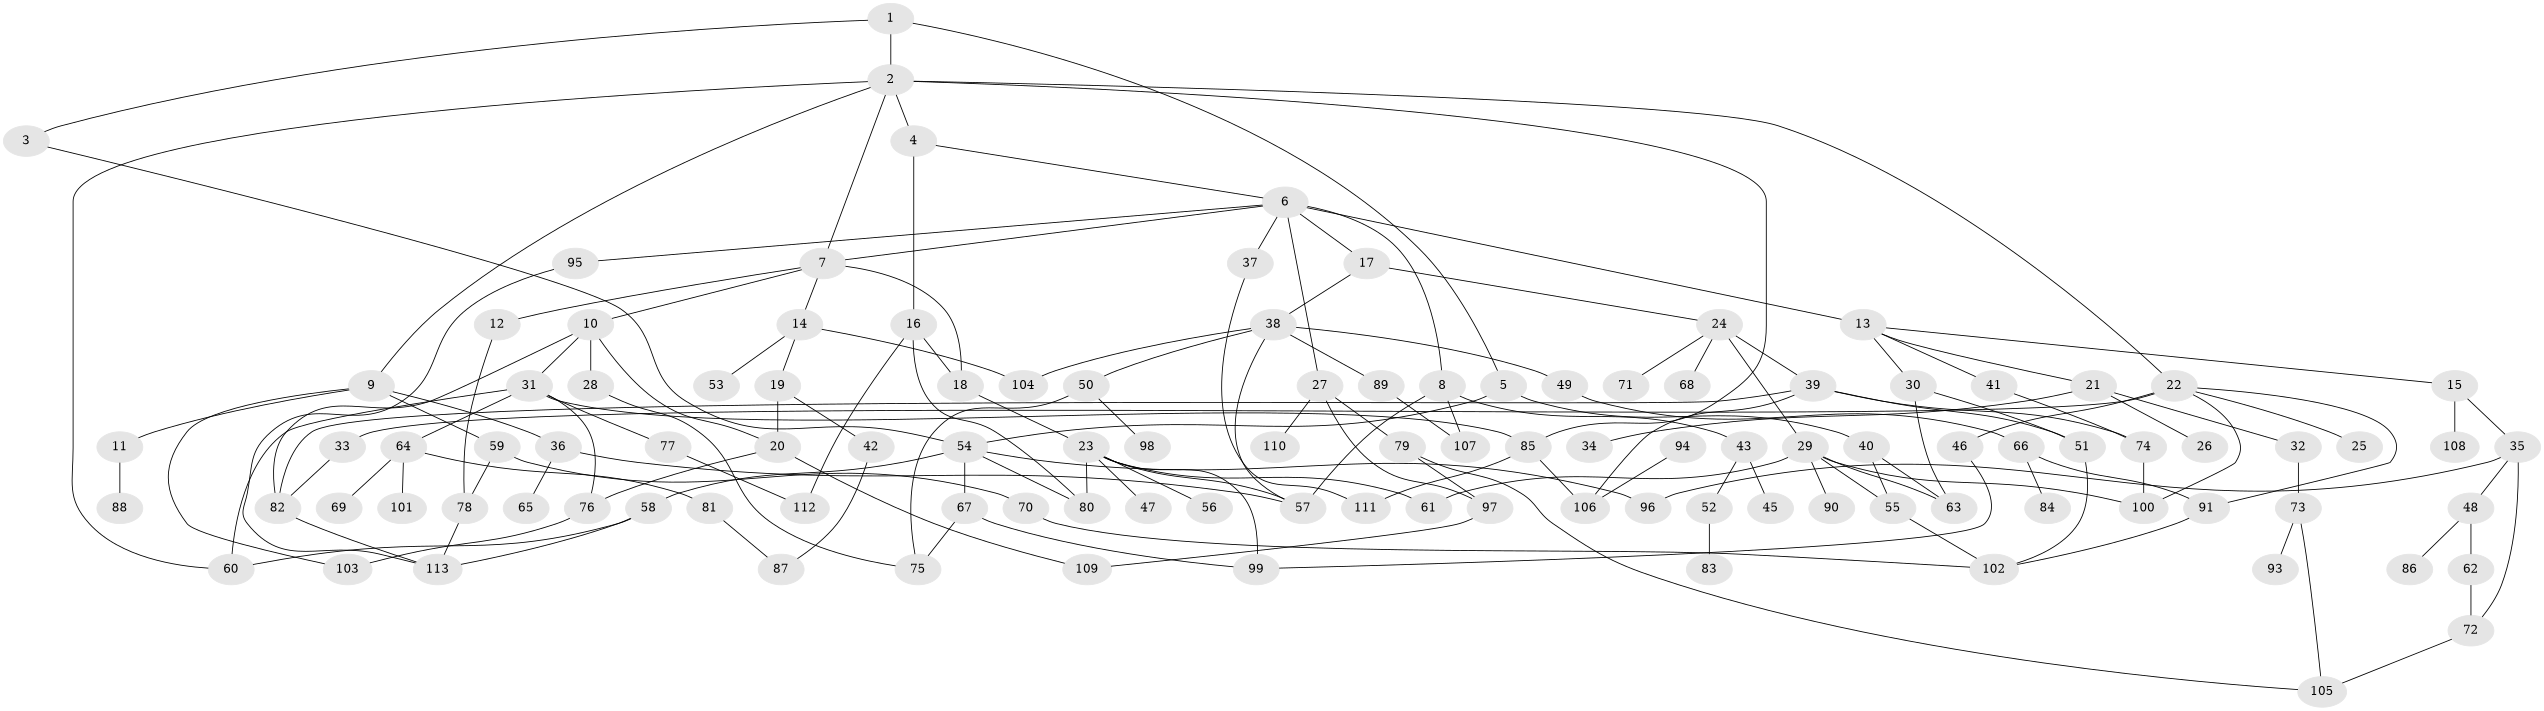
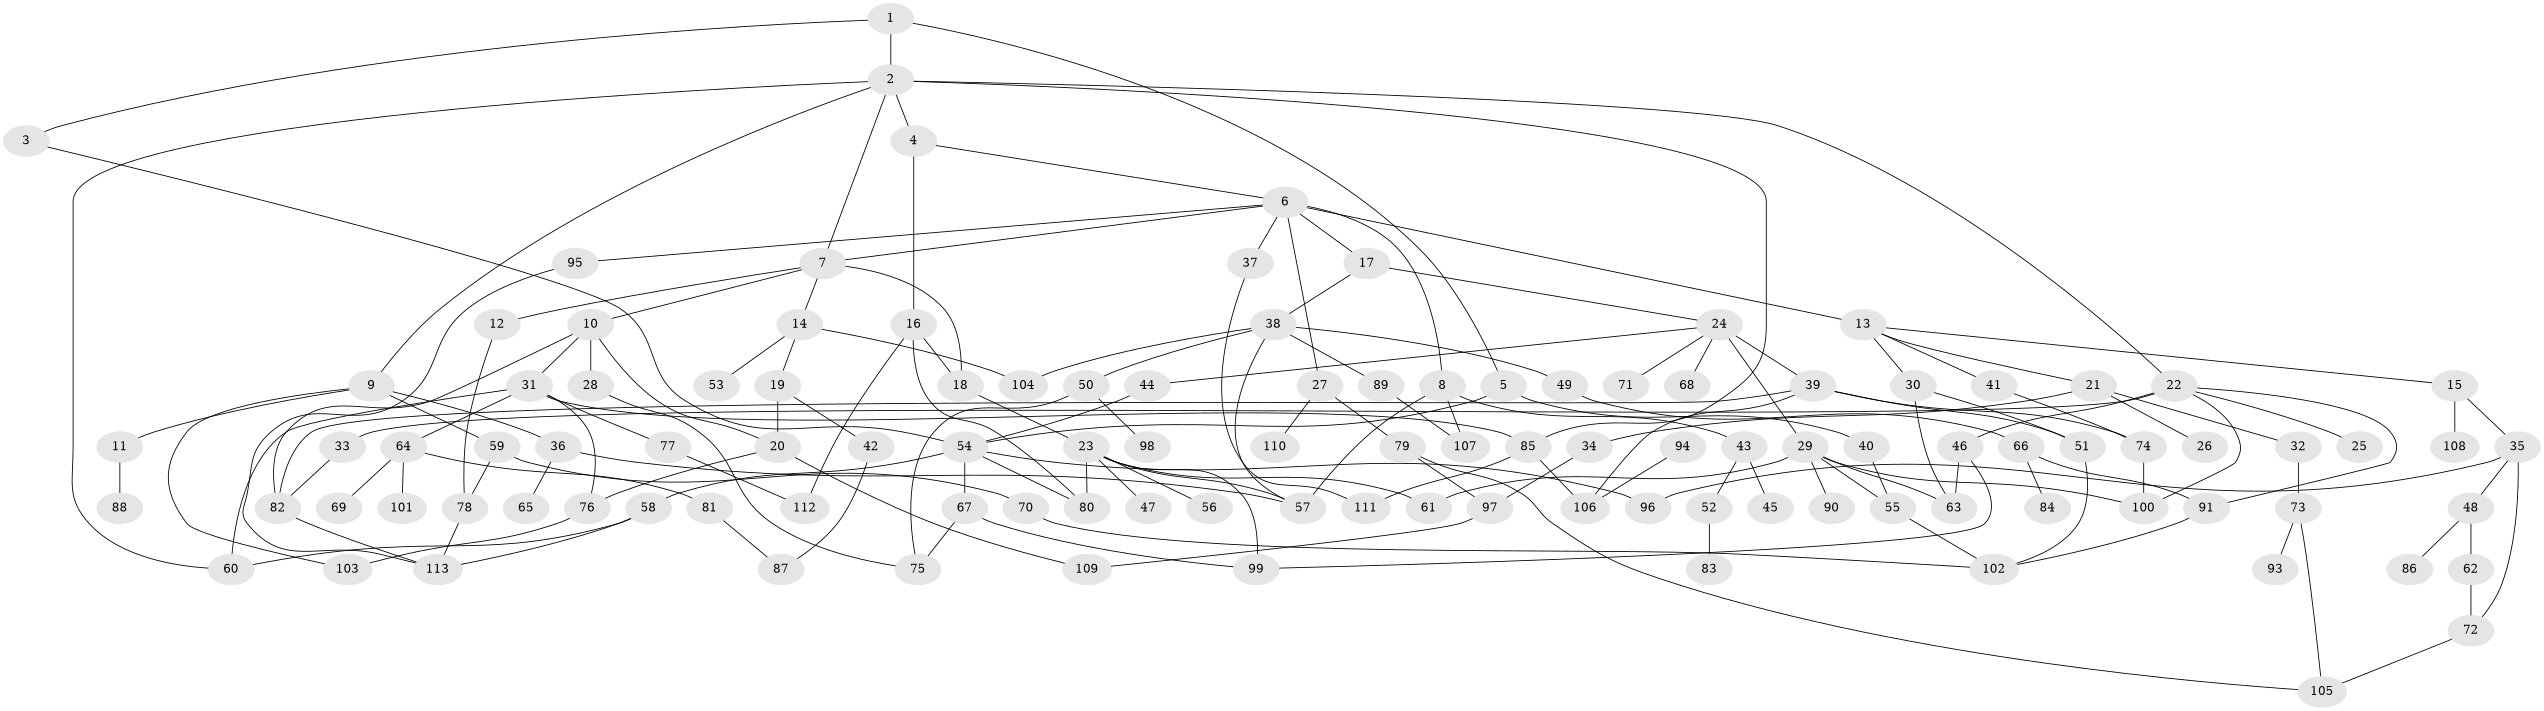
node "44": added
edge "27" -- "97": now "34" -- "97"
edge "40" -- "63": now "46" -- "63"
